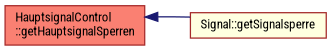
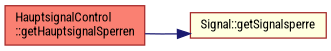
edge "Signal::getSignalsperre" -> "HauptsignalControl ::getHauptsignalSperren": reversed
